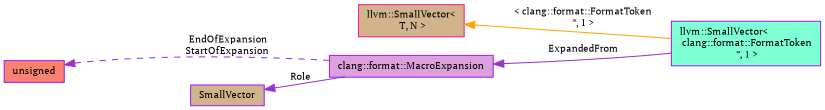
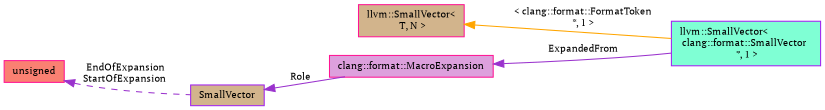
node "llvm::SmallVector< clang::format::FormatToken *, 1 >": label "llvm::SmallVector< clang::format::FormatToken *, 1 >" -> "llvm::SmallVector< clang::format::SmallVector *, 1 >"
edge "clang::format::MacroExpansion" -> "unsigned": now "SmallVector" -> "unsigned"
node "clang::format::MacroExpansion": color purple -> deeppink
node "unsigned": color purple -> deeppink
